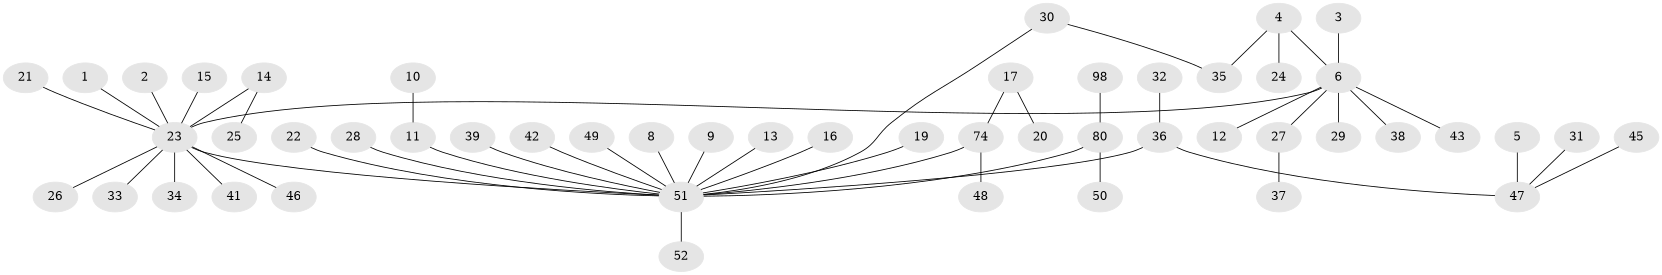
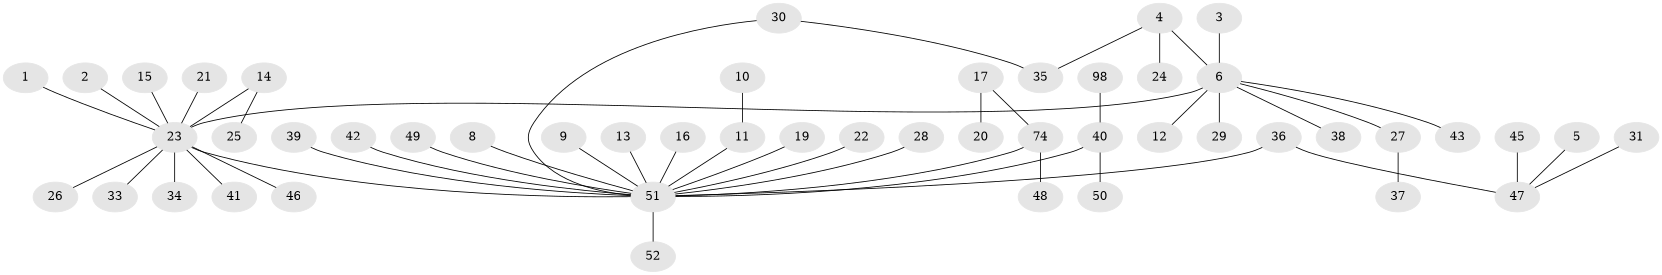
node "32": removed
node "80": label "80" -> "40"
